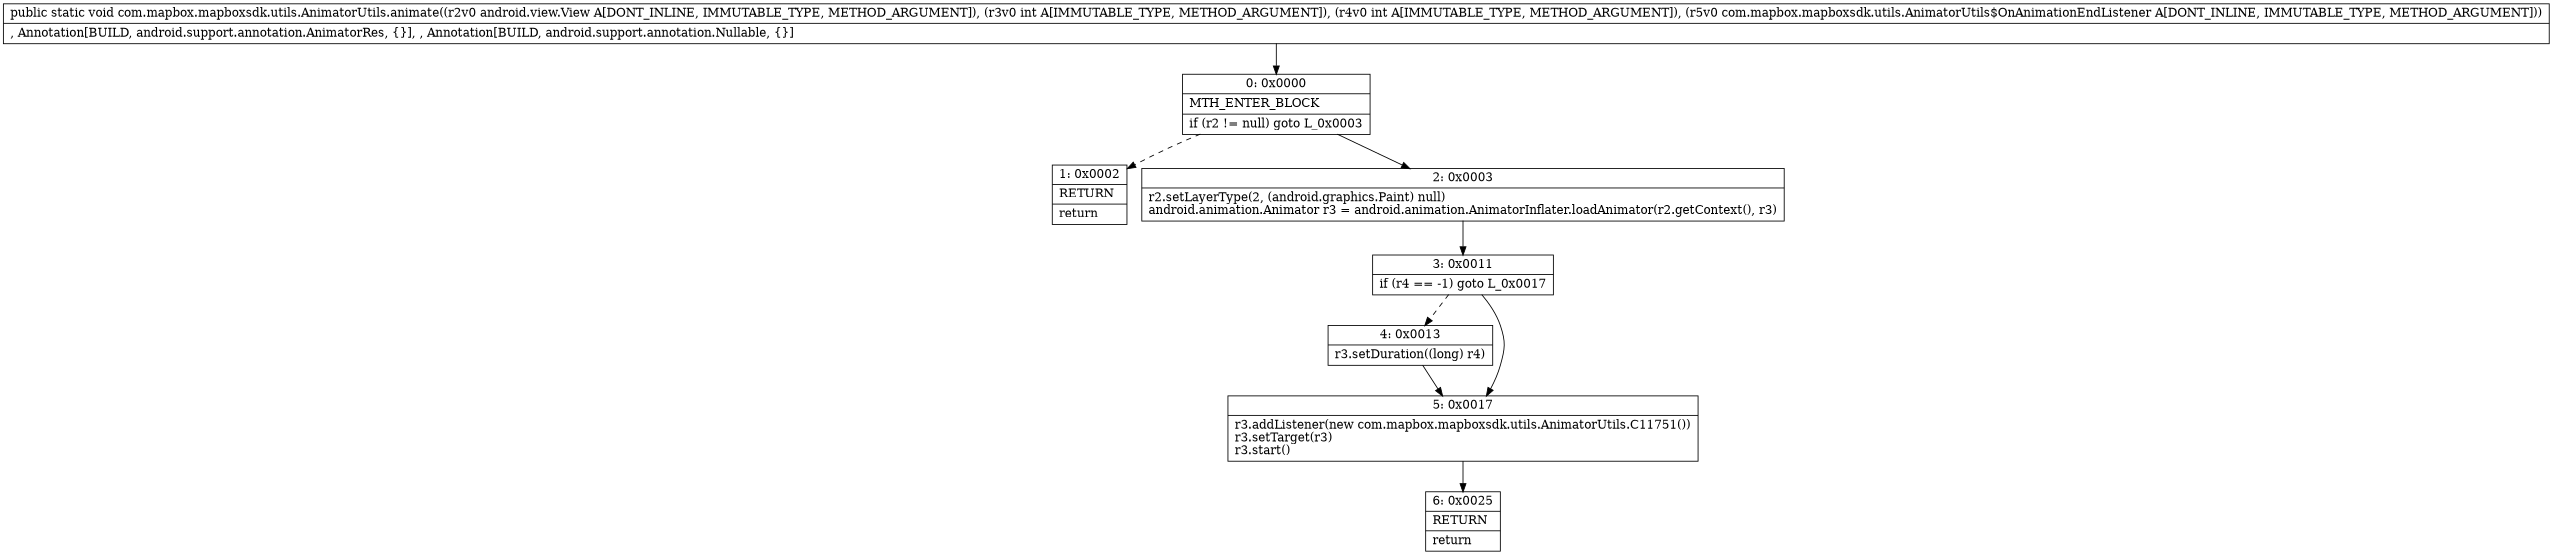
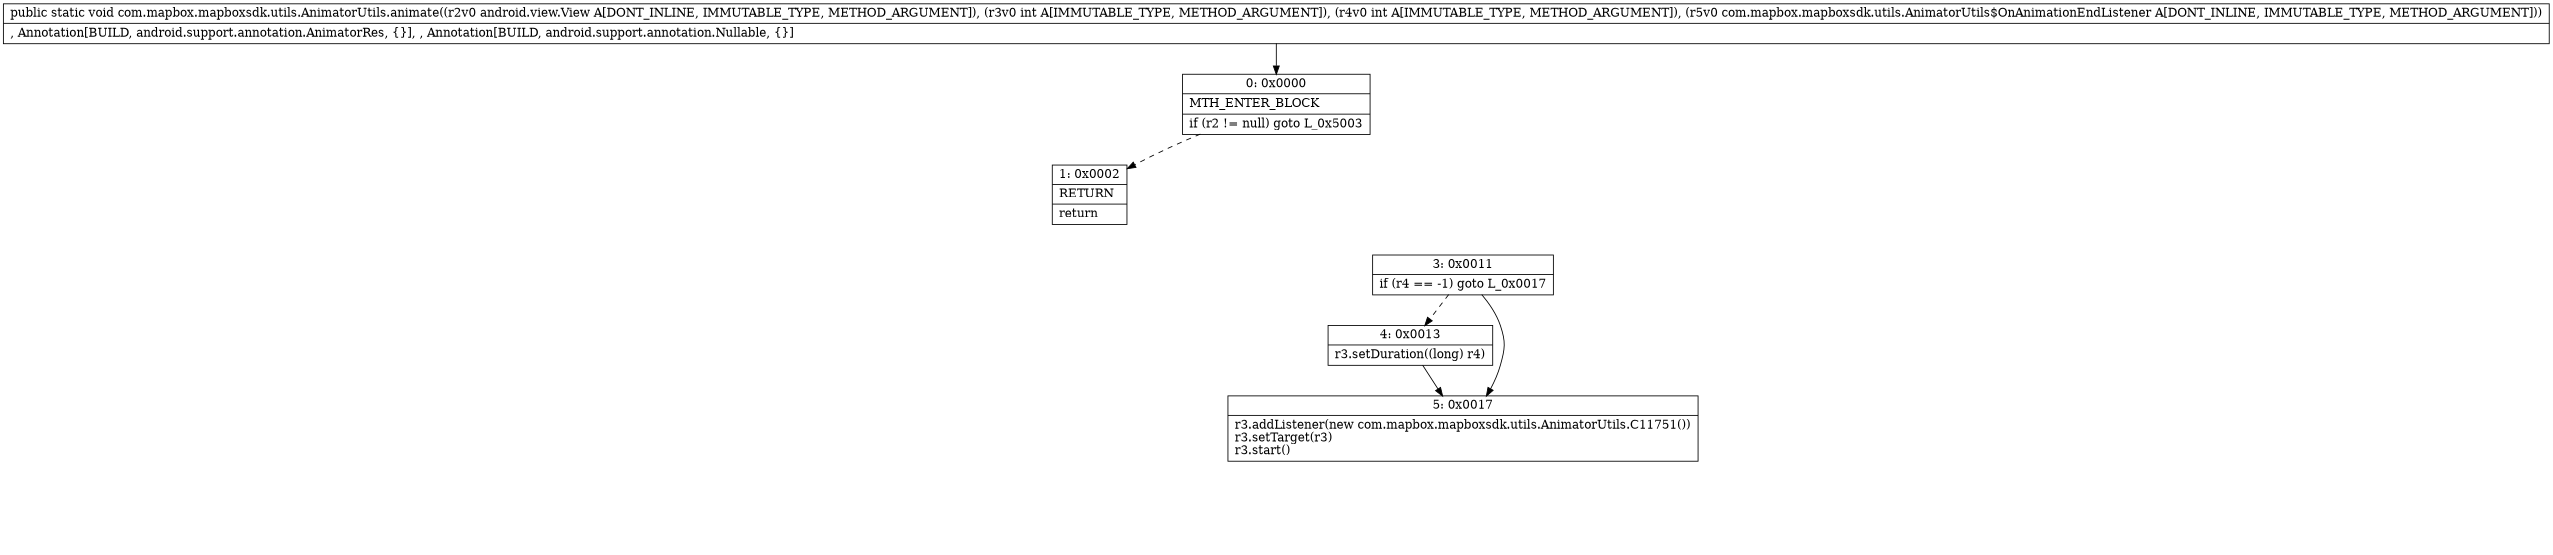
node "0: 0x0000": text "if (r2 != null) goto L_0x0003" -> "if (r2 != null) goto L_0x5003"
node "2: 0x0003": removed
node "6: 0x0025": removed
